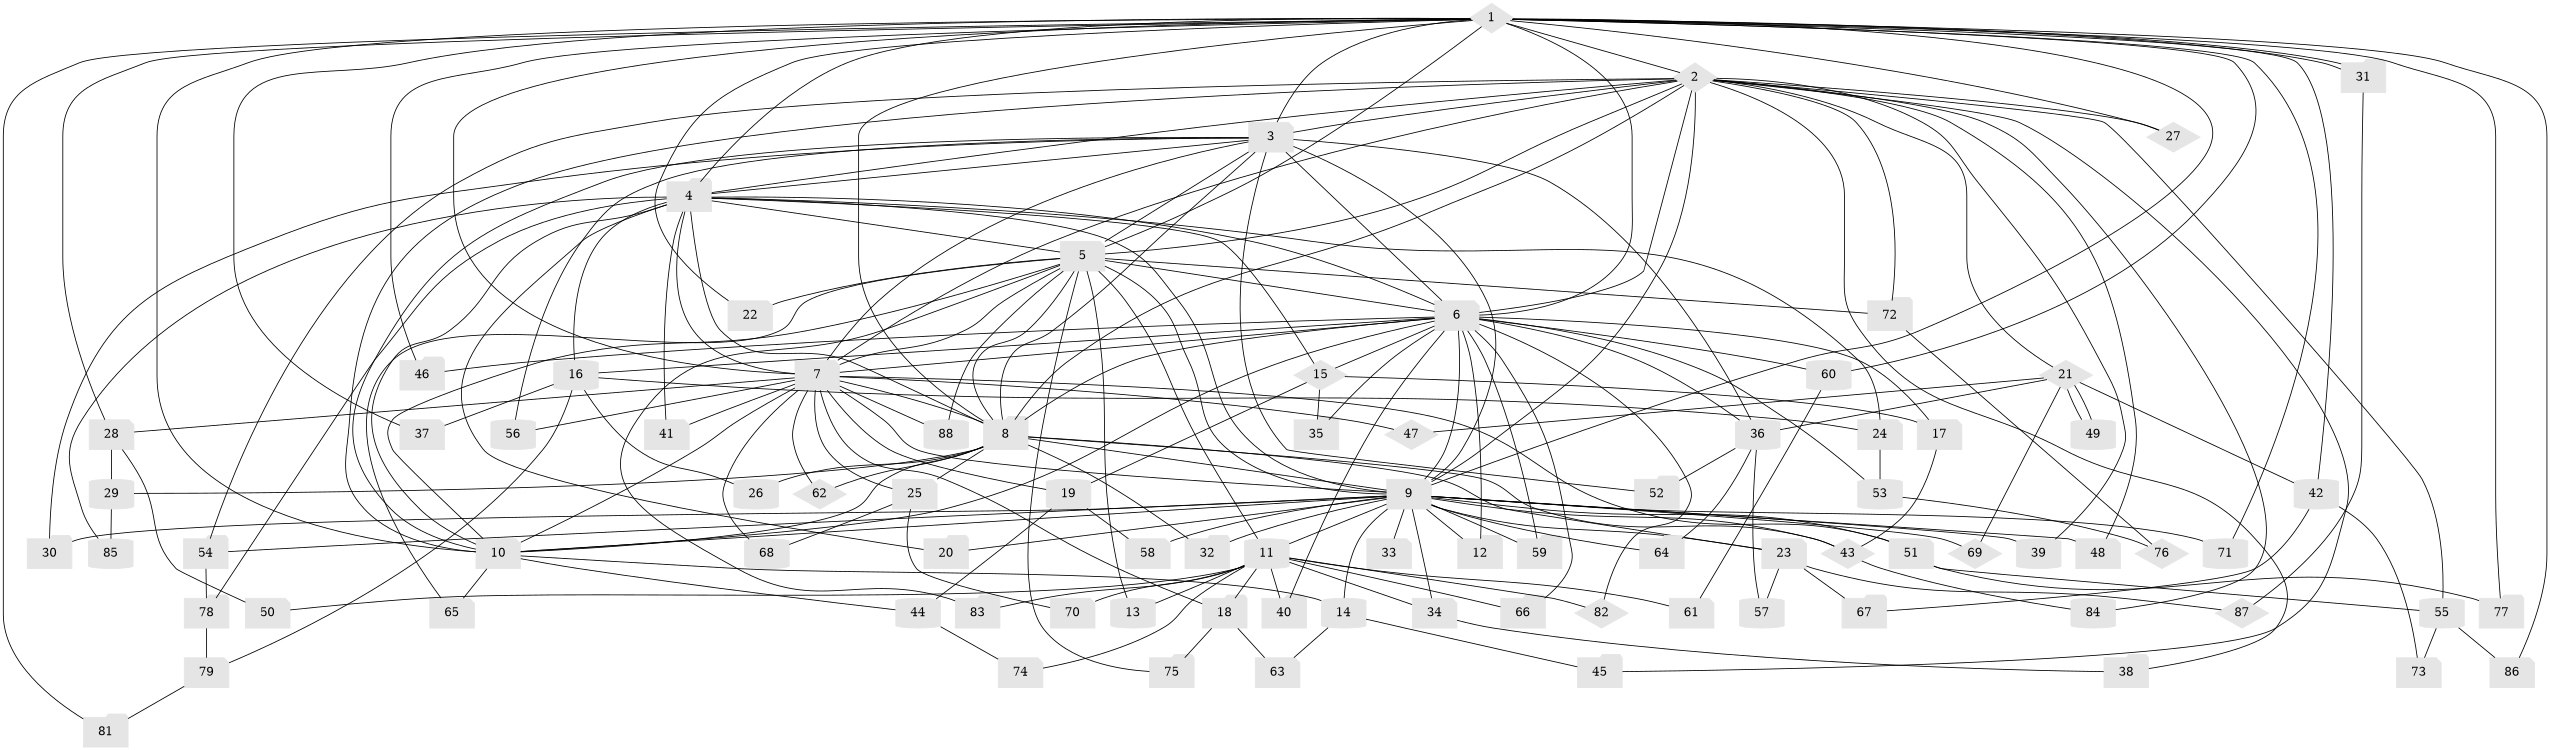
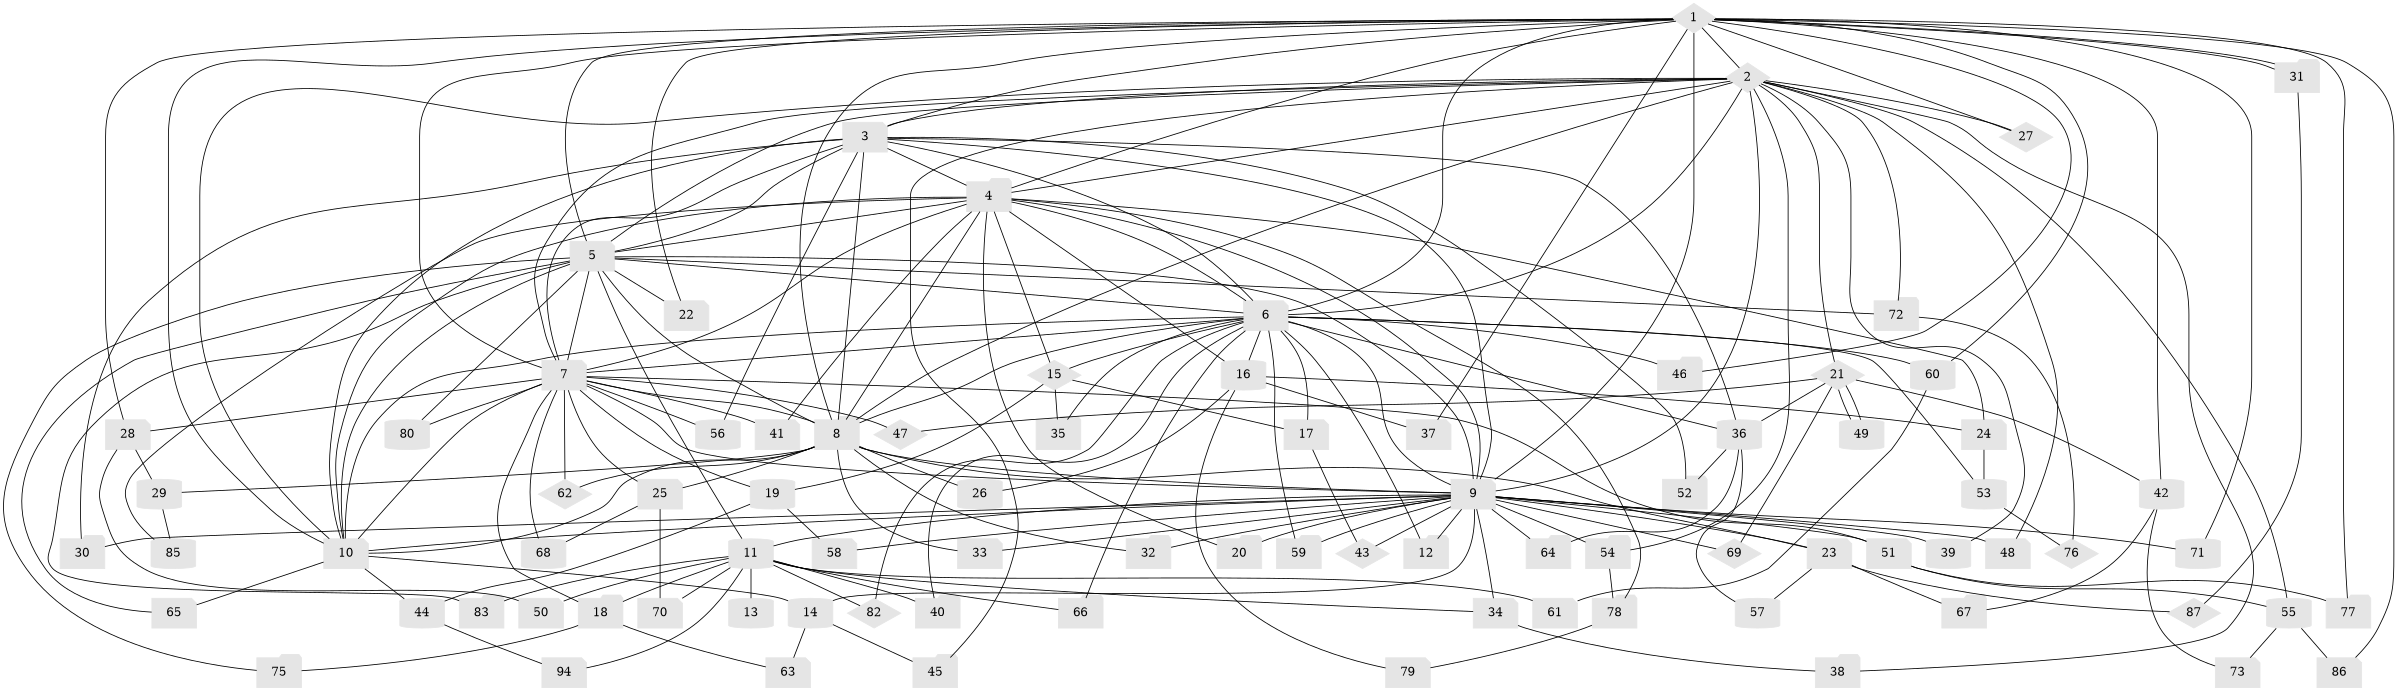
node "88": label "88" -> "80"
edge "5" -- "13": removed
edge "8" -- "43": now "8" -- "33"
node "84": removed
node "74": label "74" -> "94"
node "81": removed
